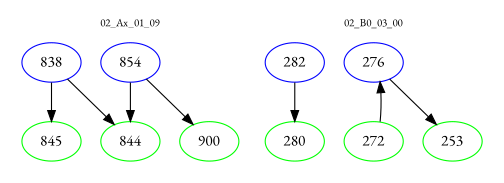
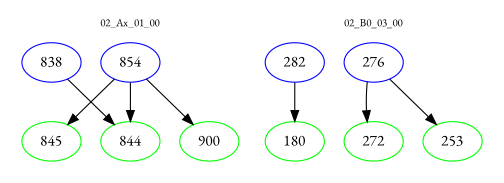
cluster "02_Ax_01_09": label "02_Ax_01_09" -> "02_Ax_01_00"
edge "838" -> "845": now "854" -> "845"
edge "272" -> "276": reversed
node "280": label "280" -> "180"
